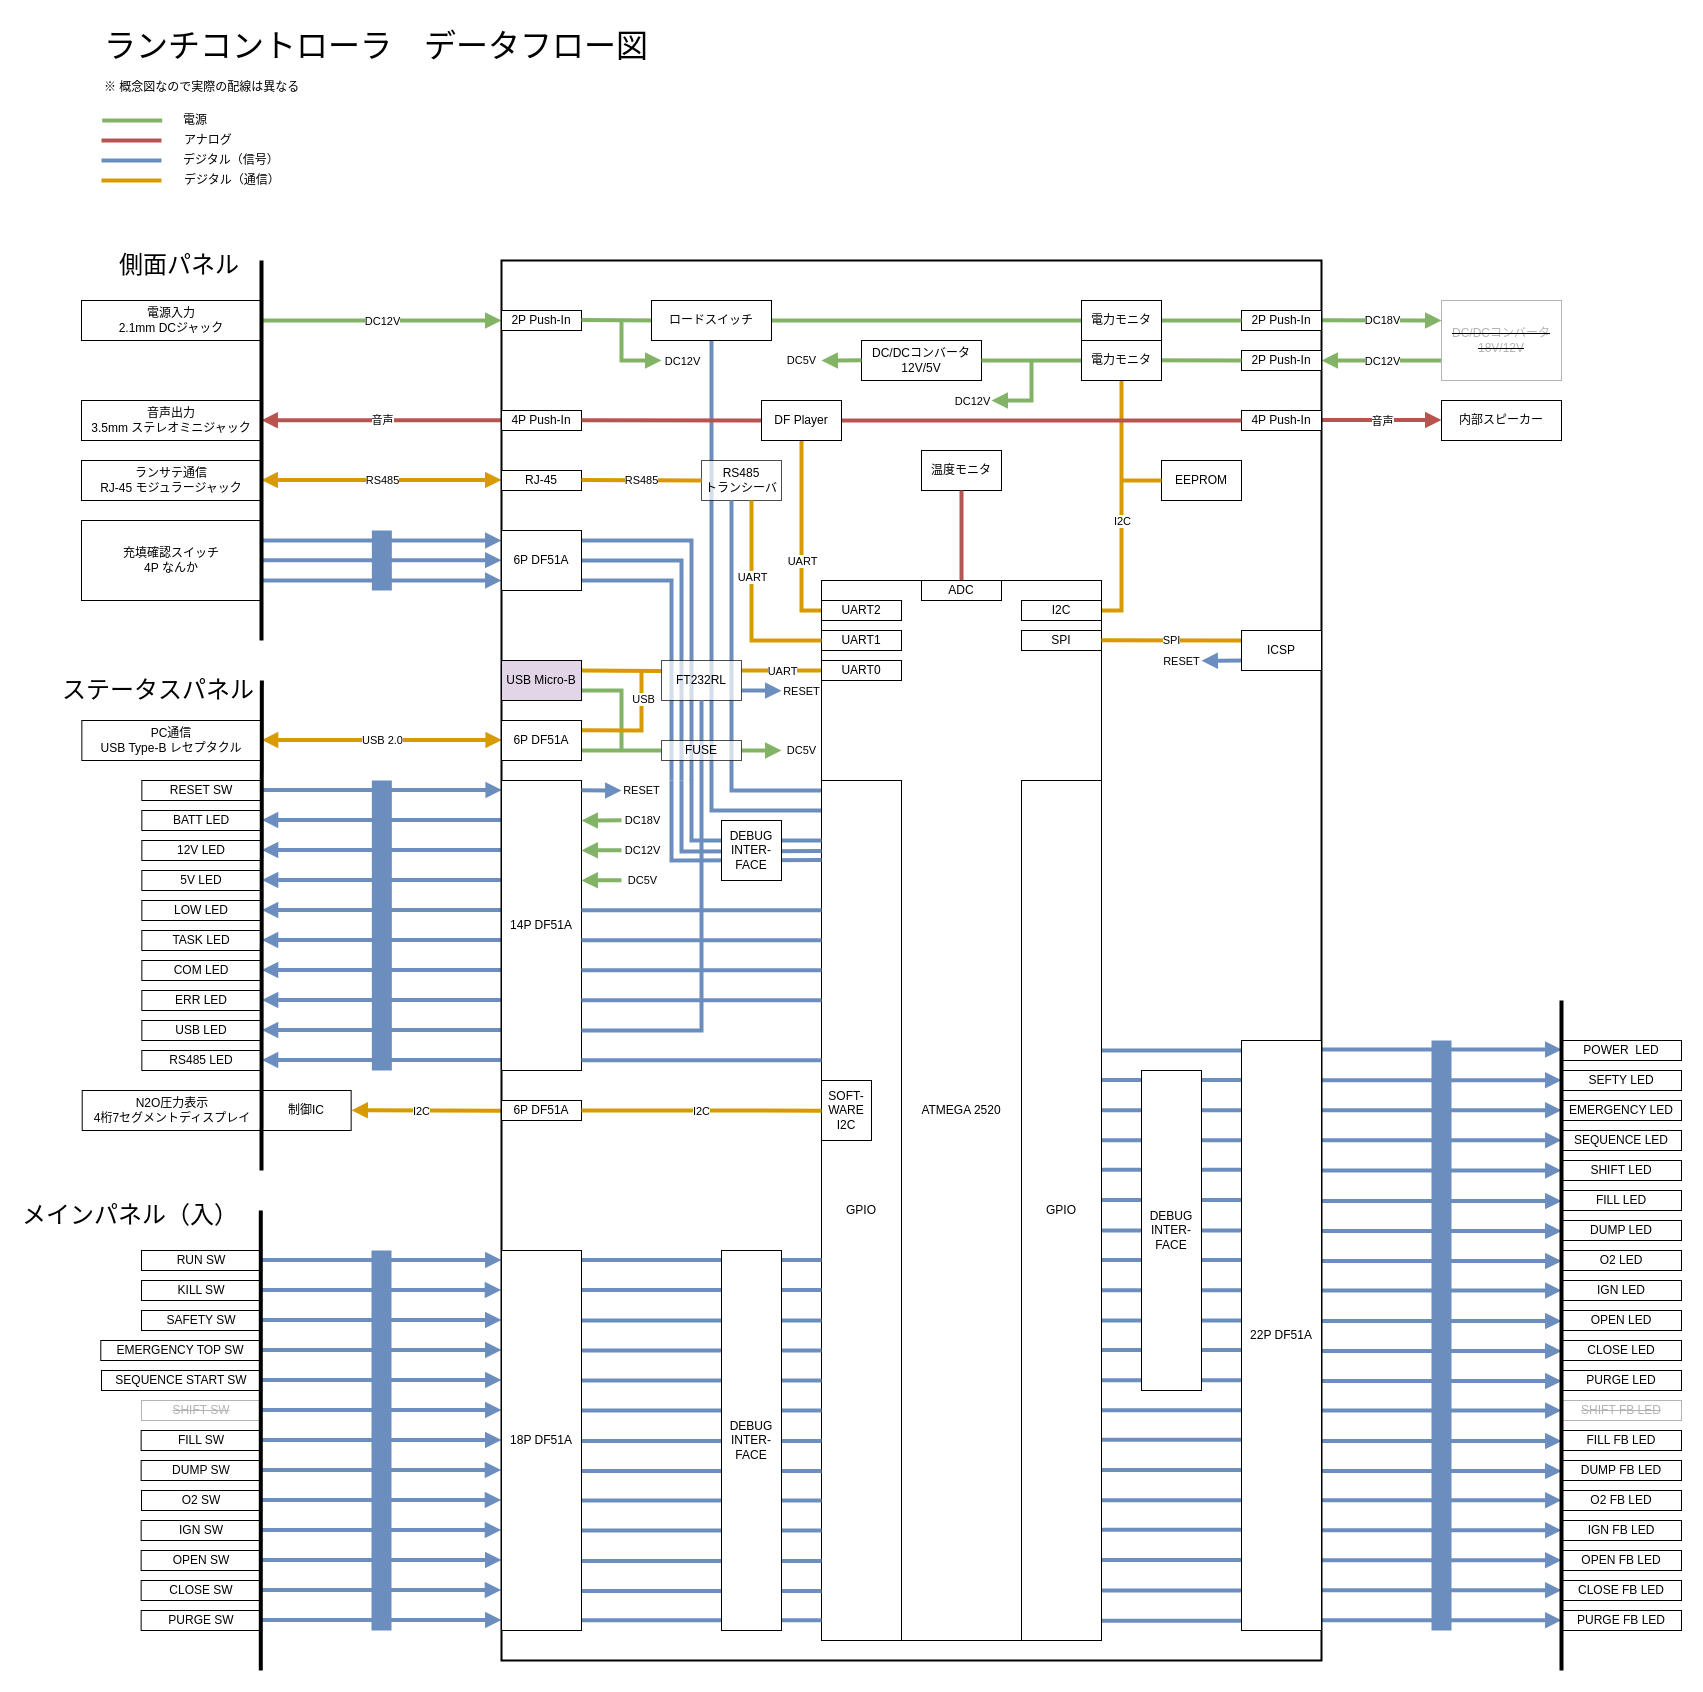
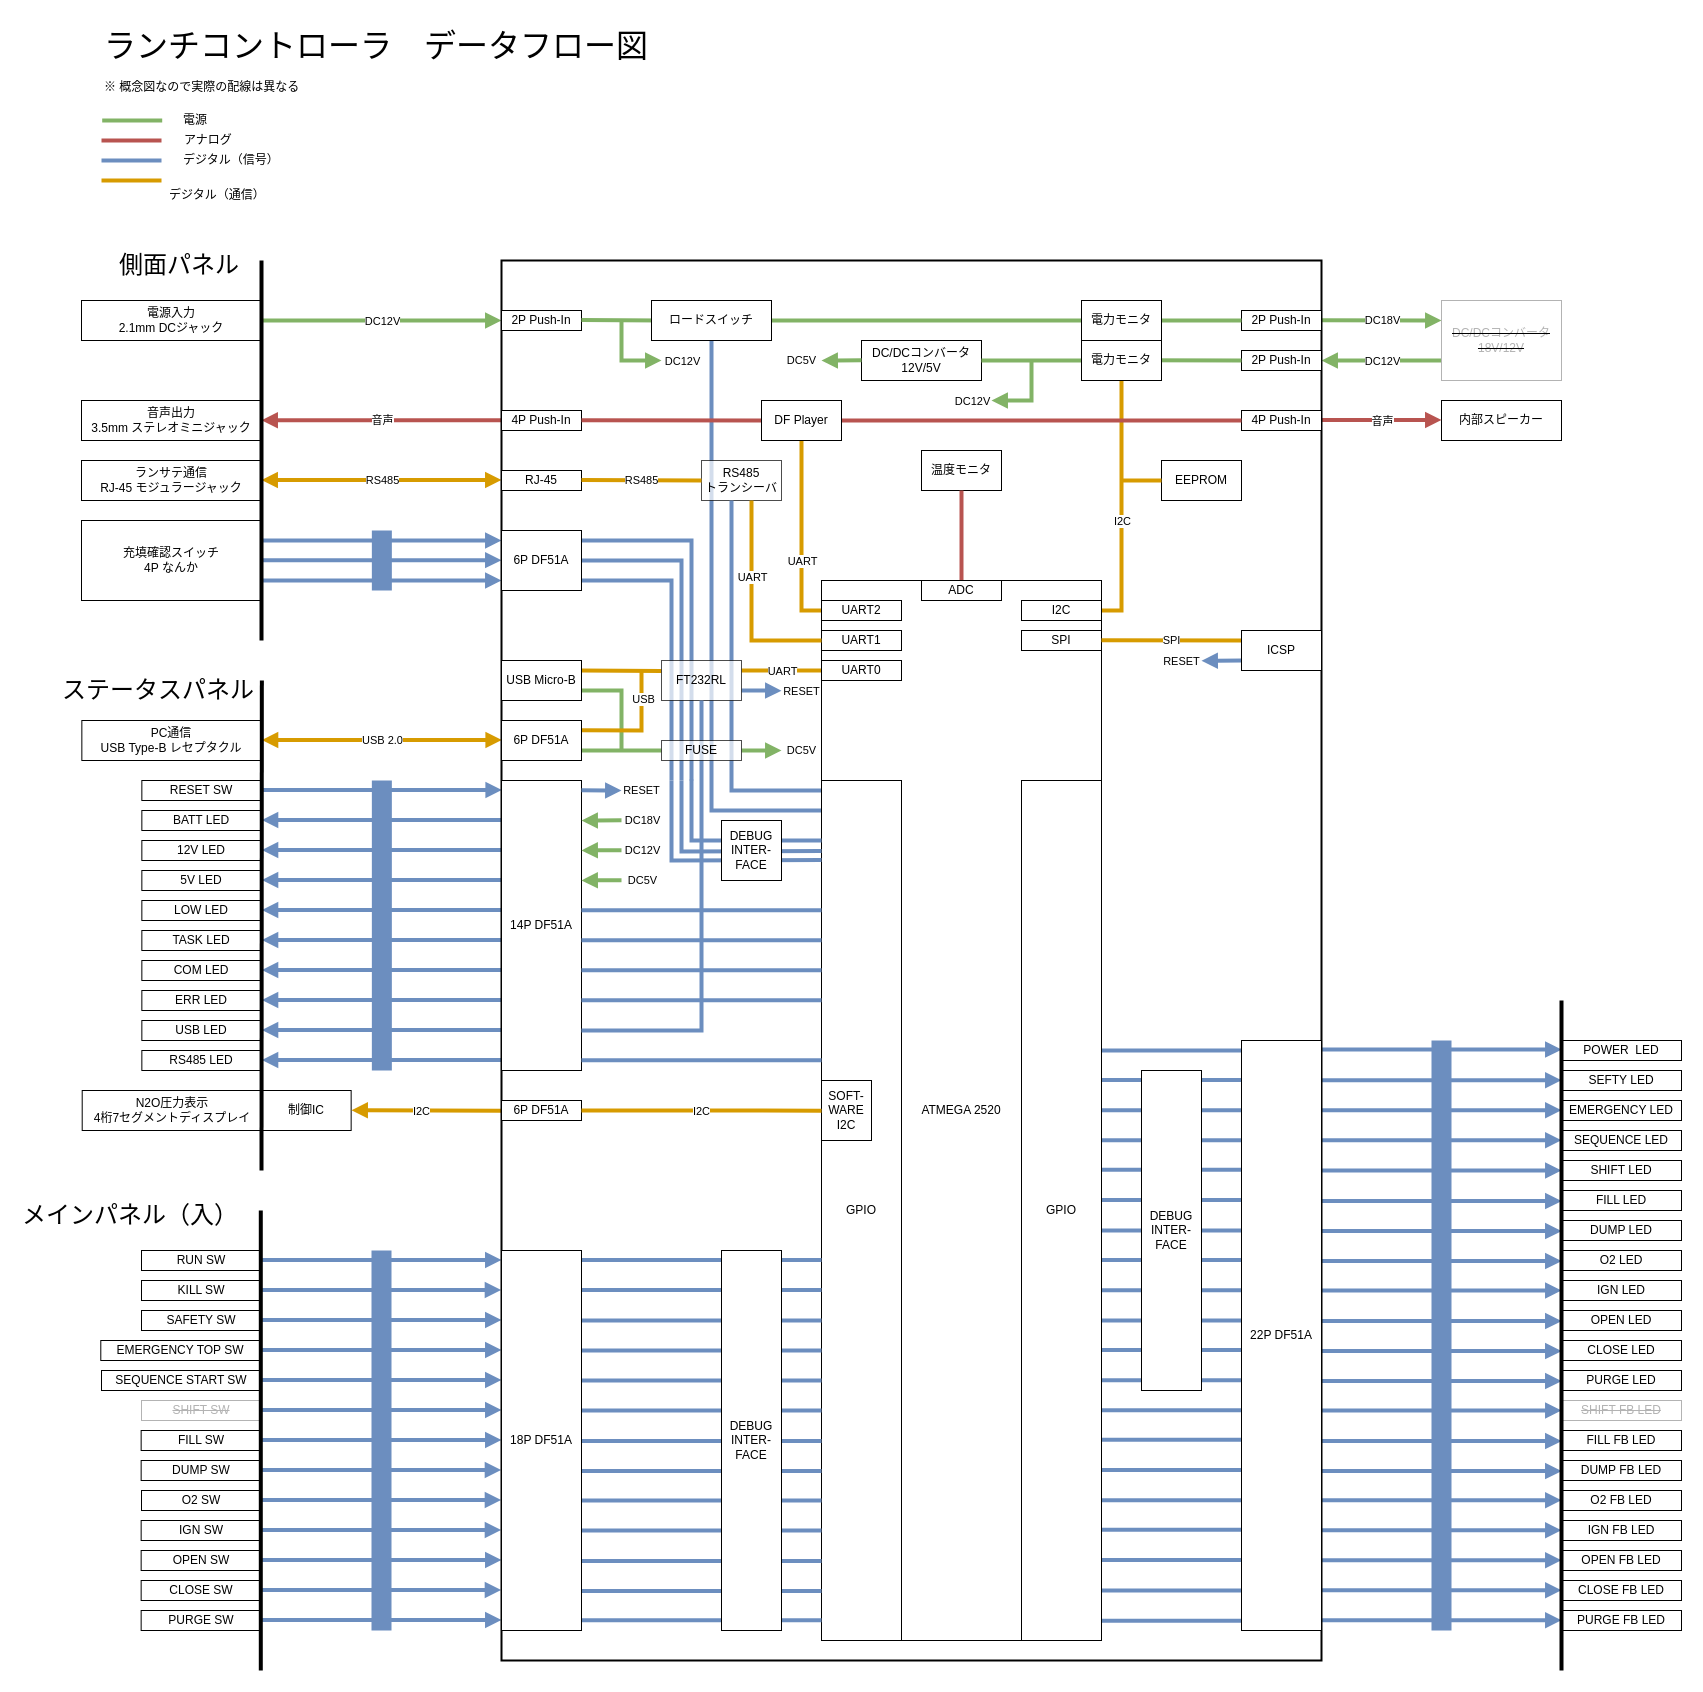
node "デジタル（通信）": moved (243, 181) -> (228, 196)
node "USB Micro-B": fillcolor #e1d5e7 -> #ffffff
